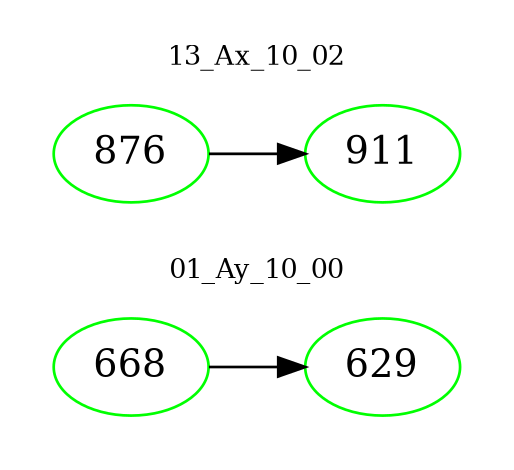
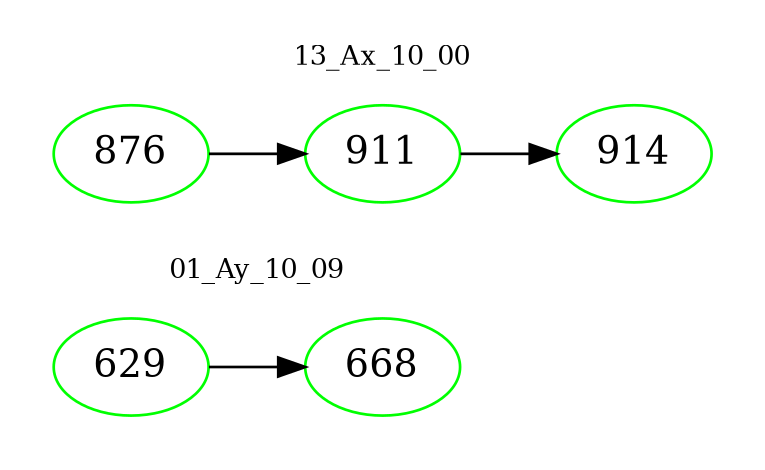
cluster "13_Ax_10_02": label "13_Ax_10_02" -> "13_Ax_10_00"
node "914": added
cluster "01_Ay_10_00": label "01_Ay_10_00" -> "01_Ay_10_09"
edge "668" -> "629": reversed
